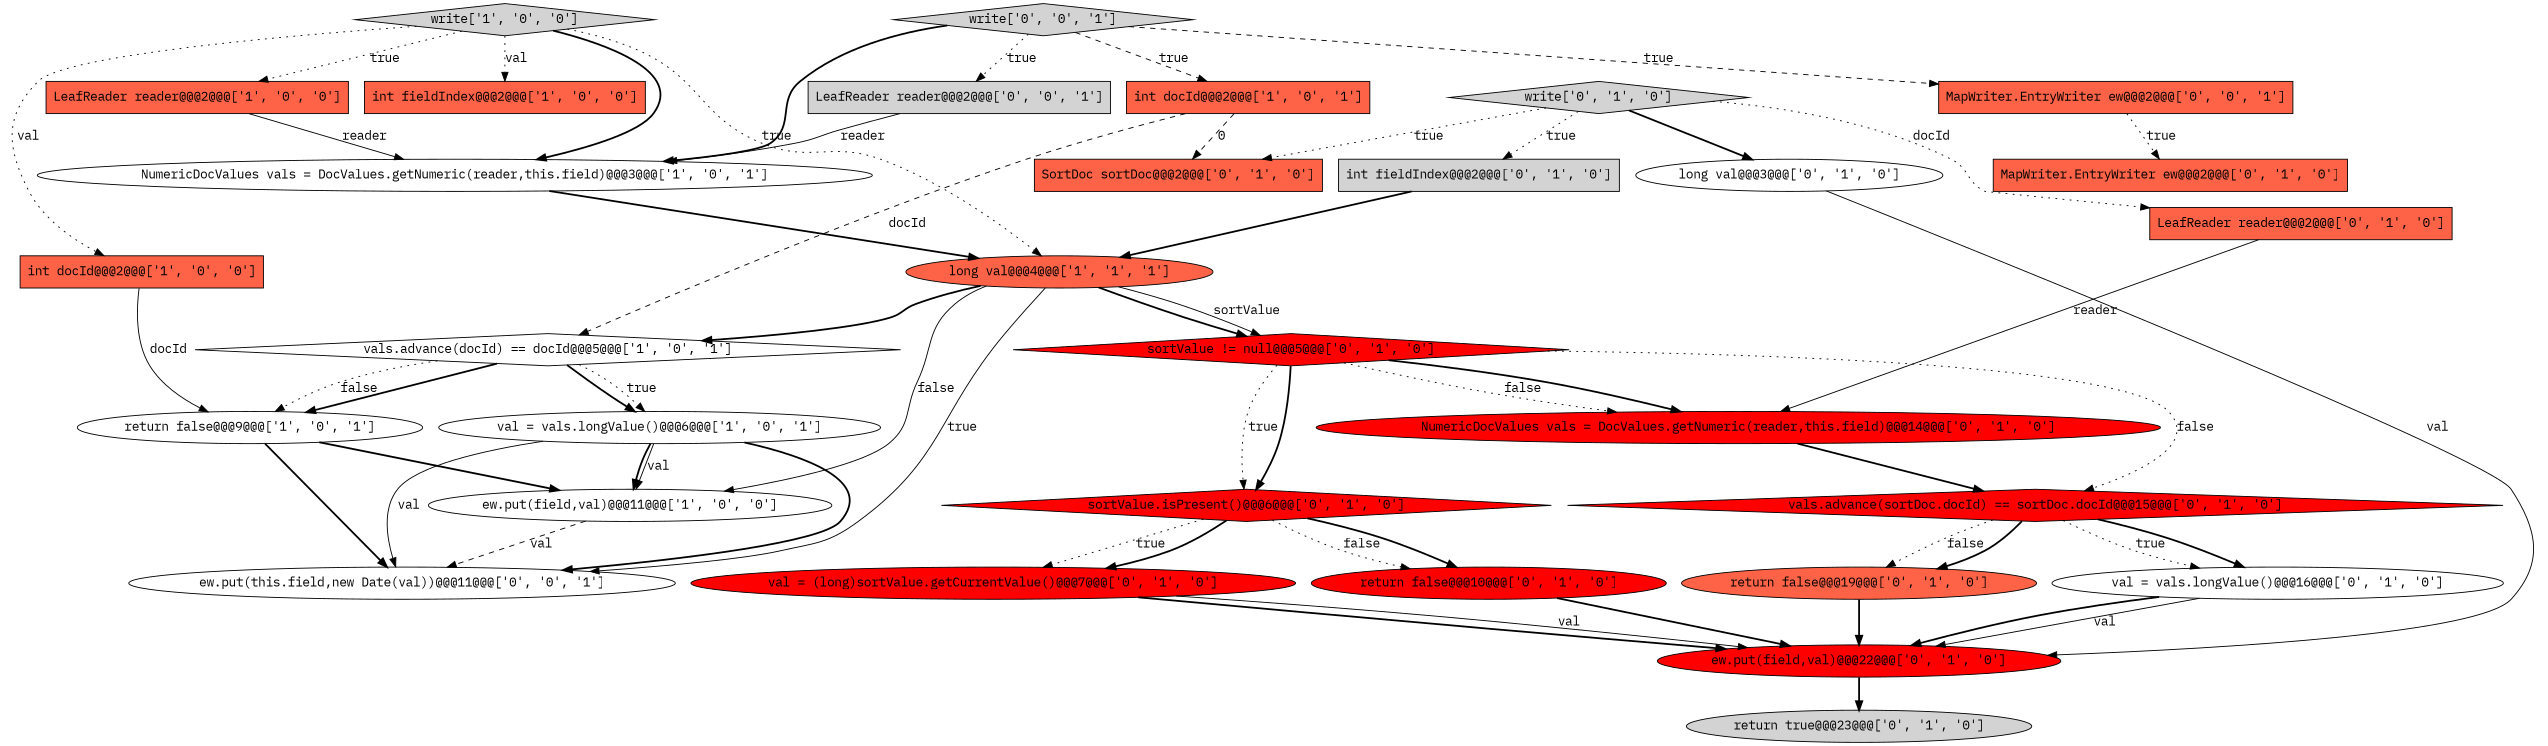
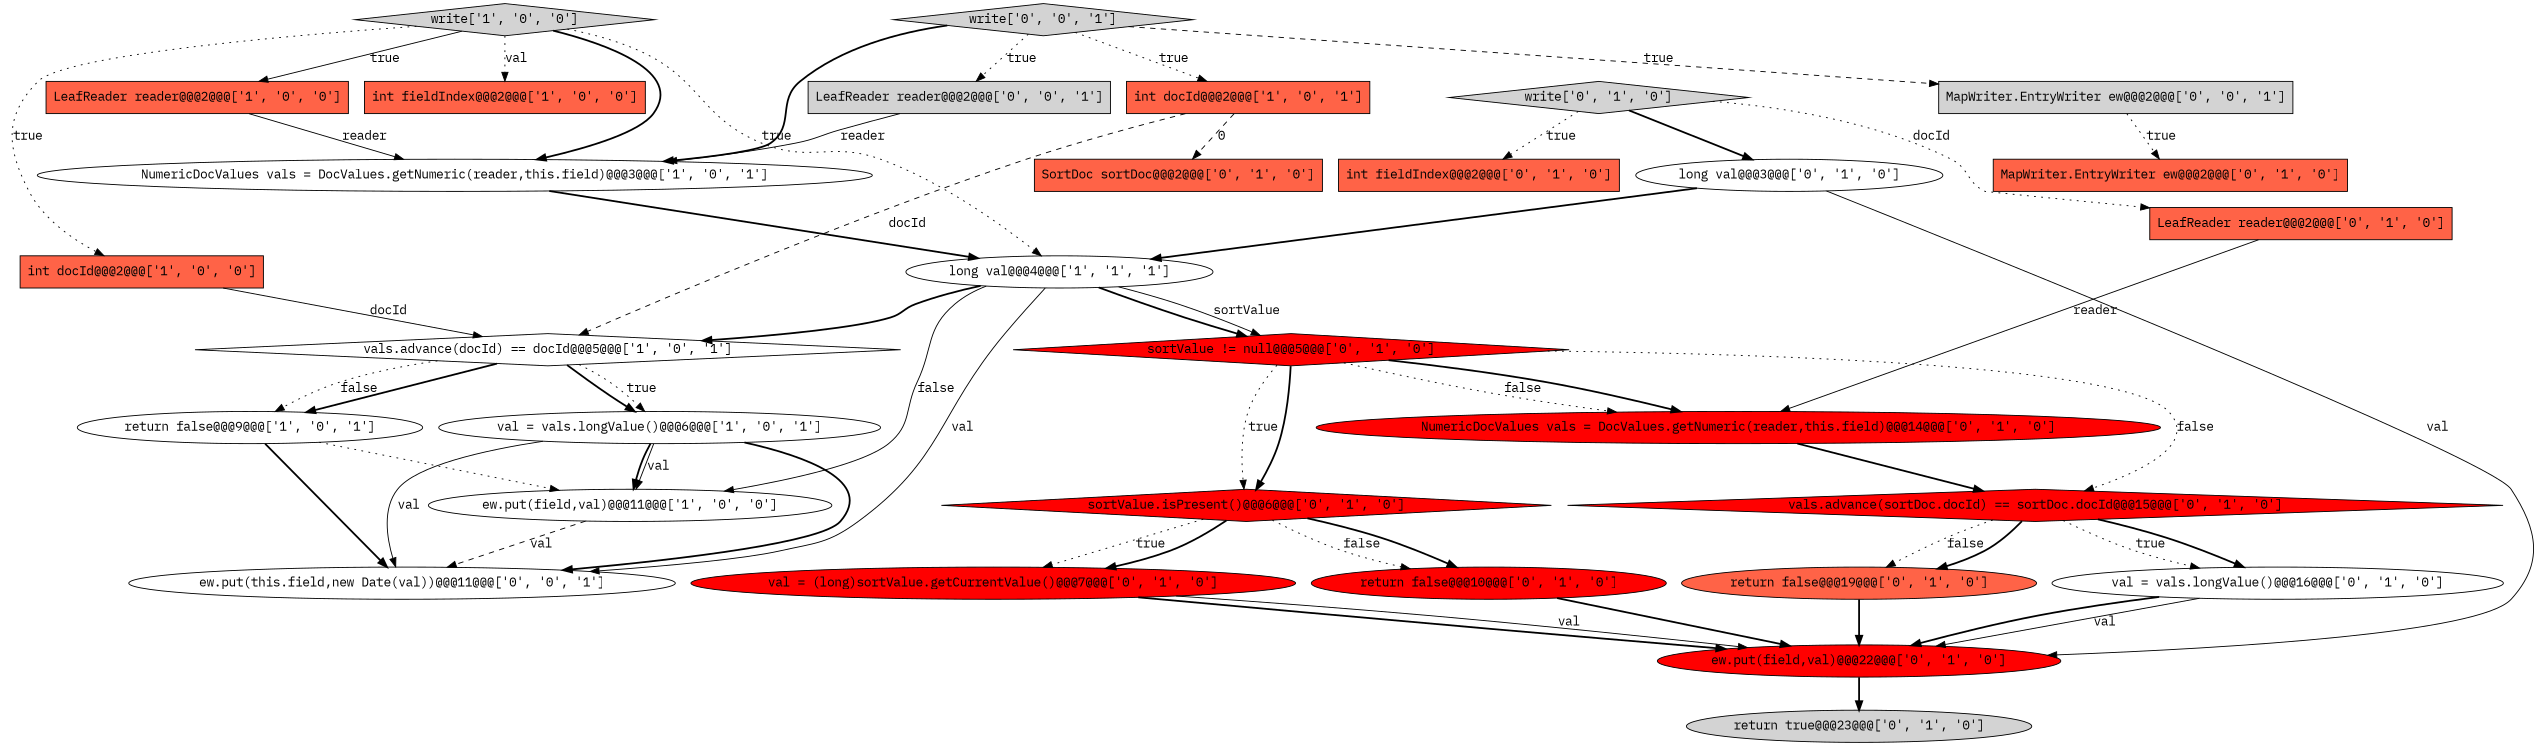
edge "write['1', '0', '0']" -> "LeafReader reader@@@2@@@['1', '0', '0']": style dotted -> solid
edge "write['0', '0', '1']" -> "int docId@@@2@@@['1', '0', '1']": style dashed -> dotted
node "MapWriter.EntryWriter ew@@@2@@@['0', '0', '1']": fillcolor tomato -> lightgray
edge "write['0', '1', '0']" -> "SortDoc sortDoc@@@2@@@['0', '1', '0']": removed, label "true"
edge "write['1', '0', '0']" -> "int docId@@@2@@@['1', '0', '0']": label "val" -> "true"
node "int fieldIndex@@@2@@@['0', '1', '0']": fillcolor lightgray -> tomato
edge "int fieldIndex@@@2@@@['0', '1', '0']" -> "long val@@@4@@@['1', '1', '1']": now "long val@@@3@@@['0', '1', '0']" -> "long val@@@4@@@['1', '1', '1']"
node "long val@@@4@@@['1', '1', '1']": fillcolor tomato -> white
edge "int docId@@@2@@@['1', '0', '0']" -> "return false@@@9@@@['1', '0', '1']": now "int docId@@@2@@@['1', '0', '0']" -> "vals.advance(docId) == docId@@@5@@@['1', '0', '1']"
edge "long val@@@4@@@['1', '1', '1']" -> "ew.put(this.field,new Date(val))@@@11@@@['0', '0', '1']": label "true" -> "val"
edge "return false@@@9@@@['1', '0', '1']" -> "ew.put(field,val)@@@11@@@['1', '0', '0']": style bold -> dotted
